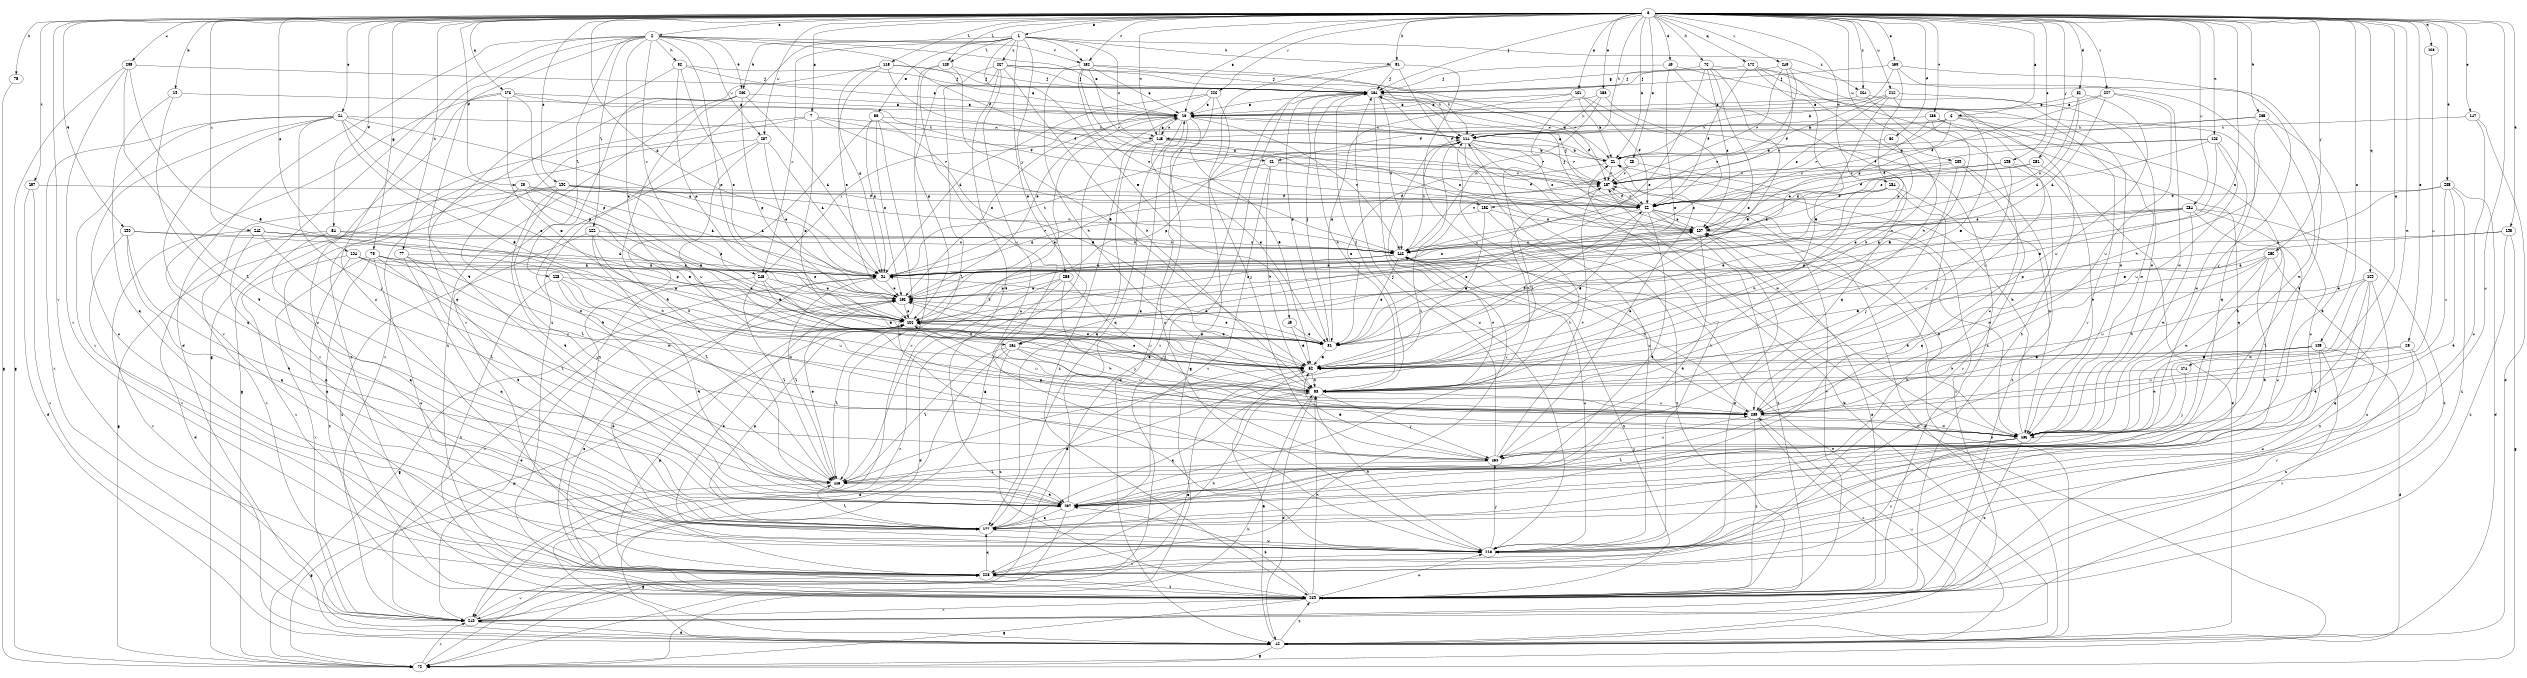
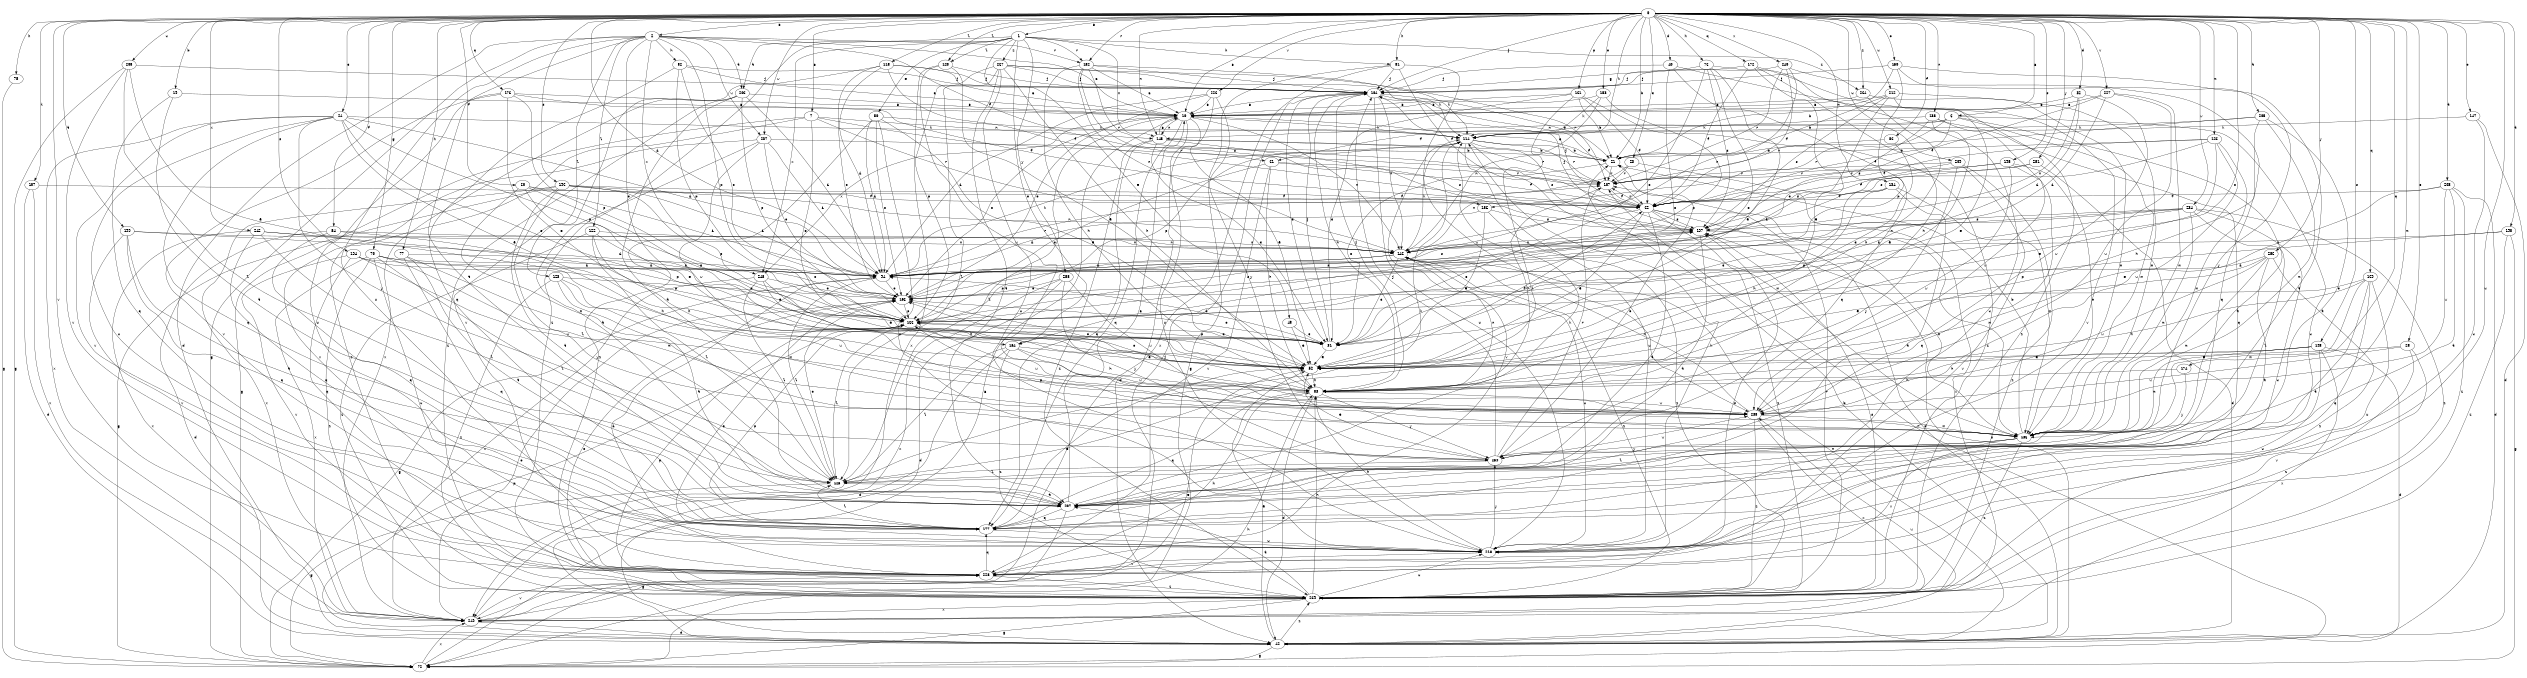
node "168": removed
edge "237" -> "21": added, label "b"
